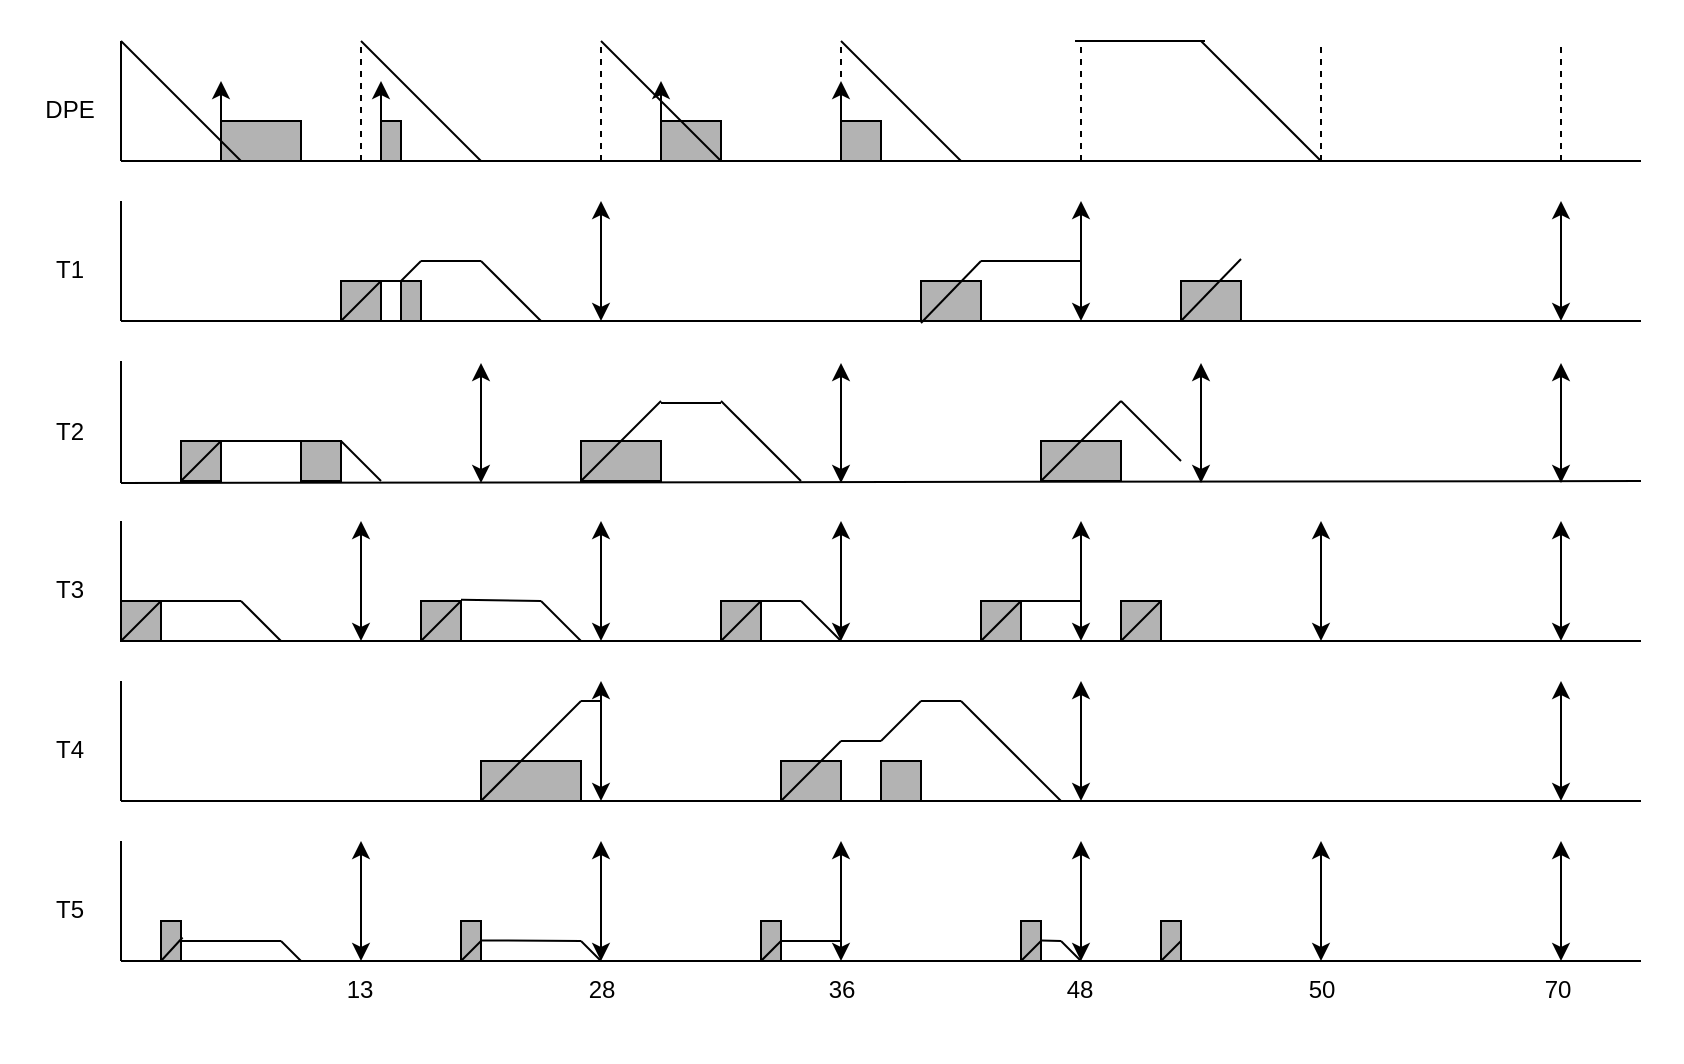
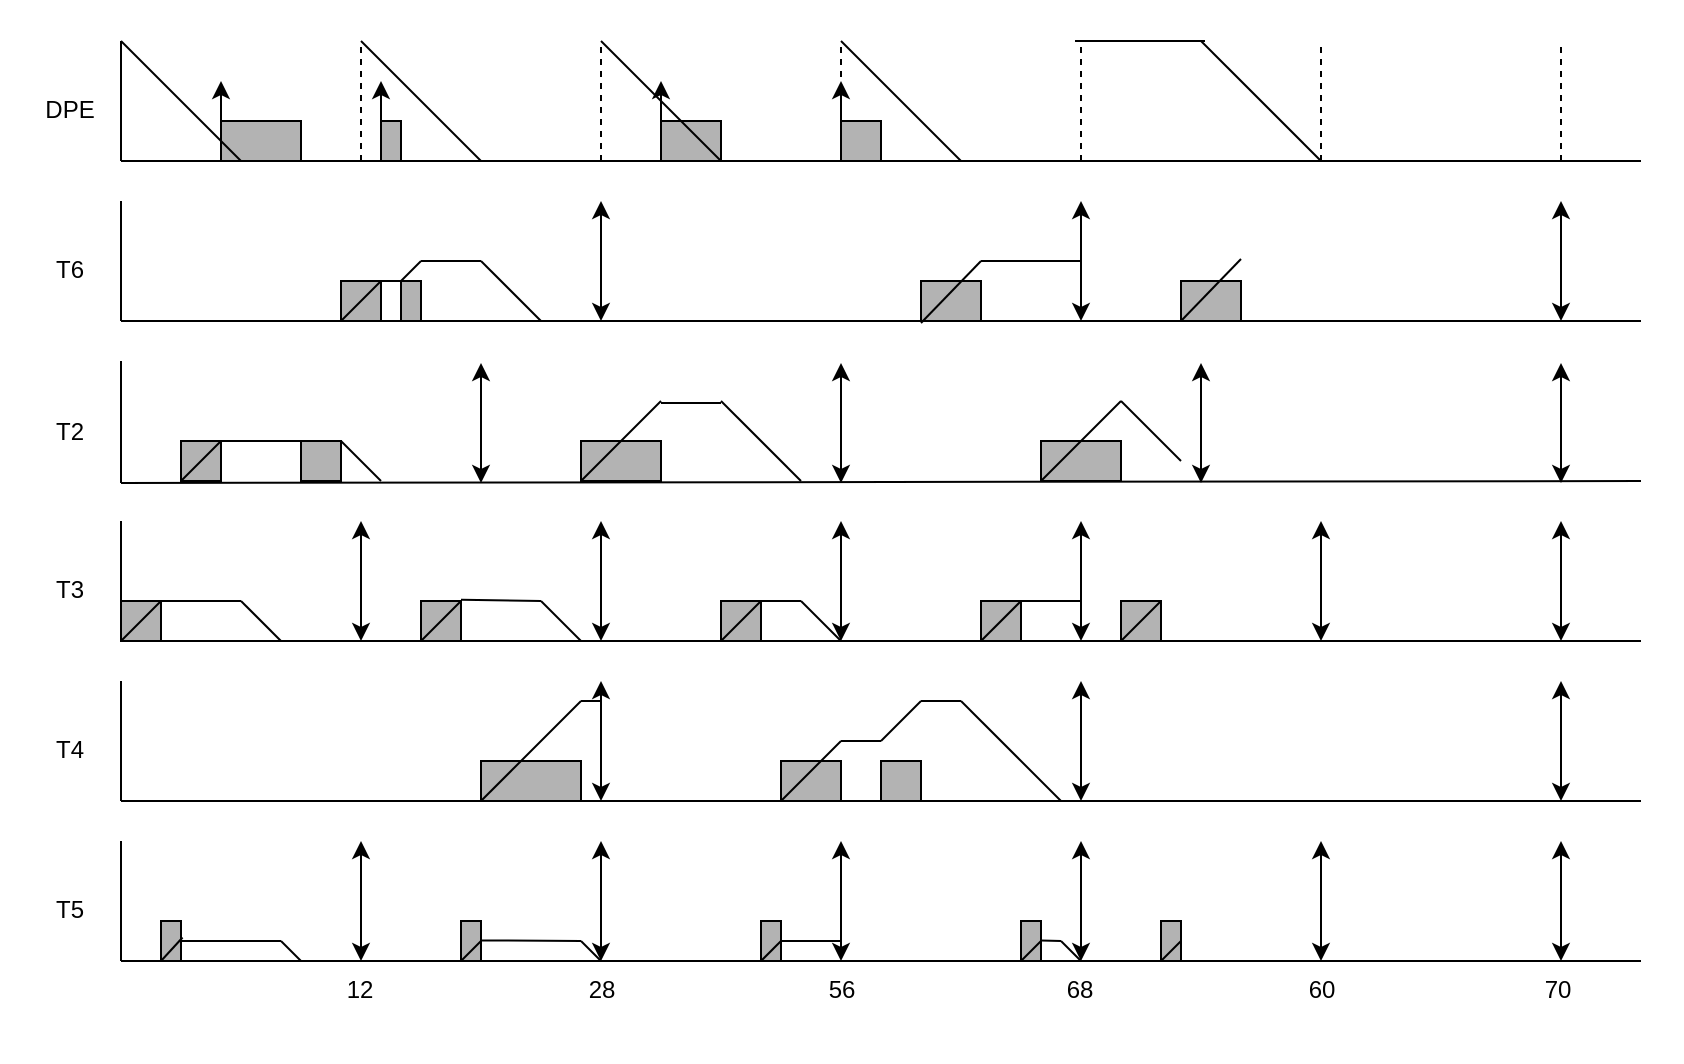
node "T1": label "T1" -> "T6"
node "13": label "13" -> "12"
node "36": label "36" -> "56"
node "48": label "48" -> "68"
node "50": label "50" -> "60"
